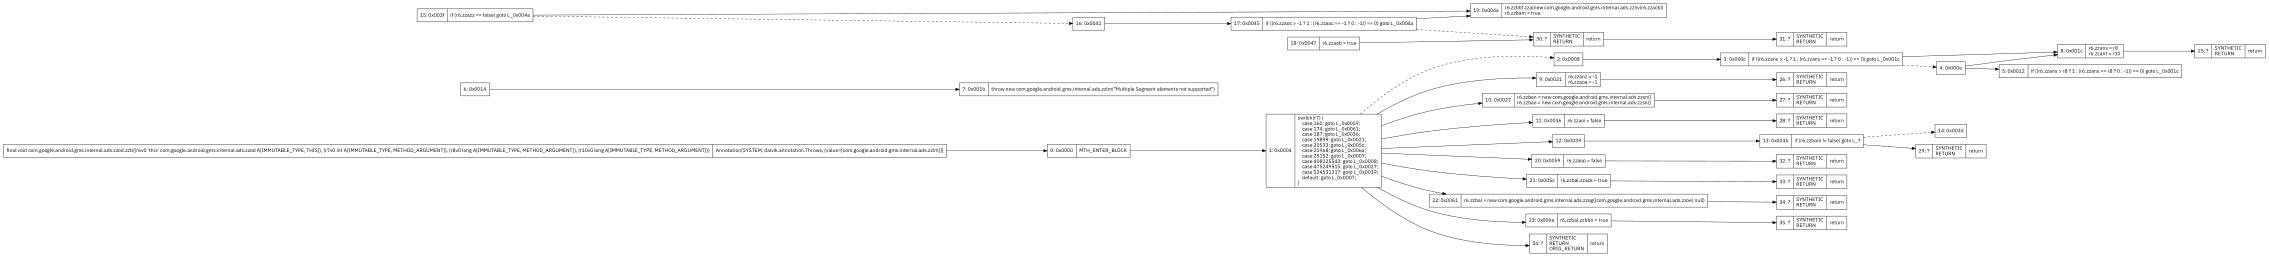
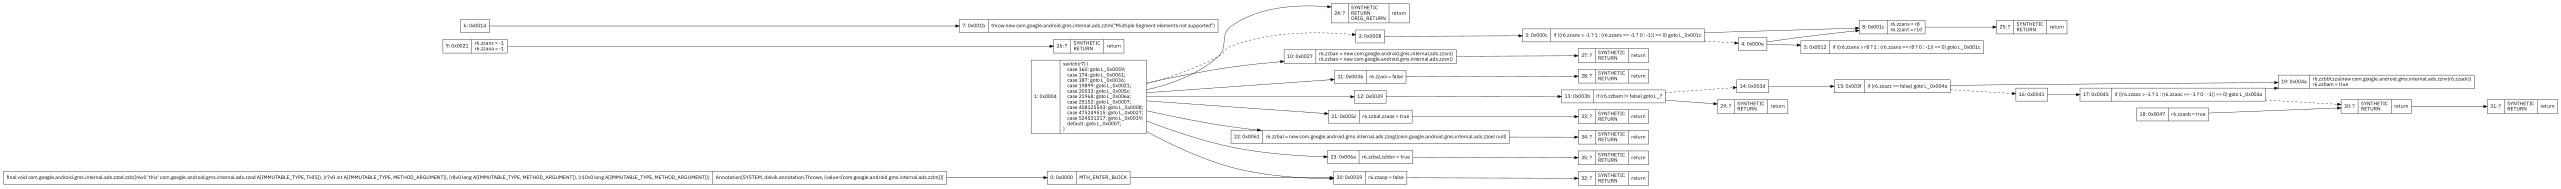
edge "1: 0x0004" -> "9: 0x0021": removed
edge "14: 0x003d" -> "15: 0x003f": added
edge "0: 0x0000" -> "1: 0x0004": now "0: 0x0000" -> "20: 0x0059"
